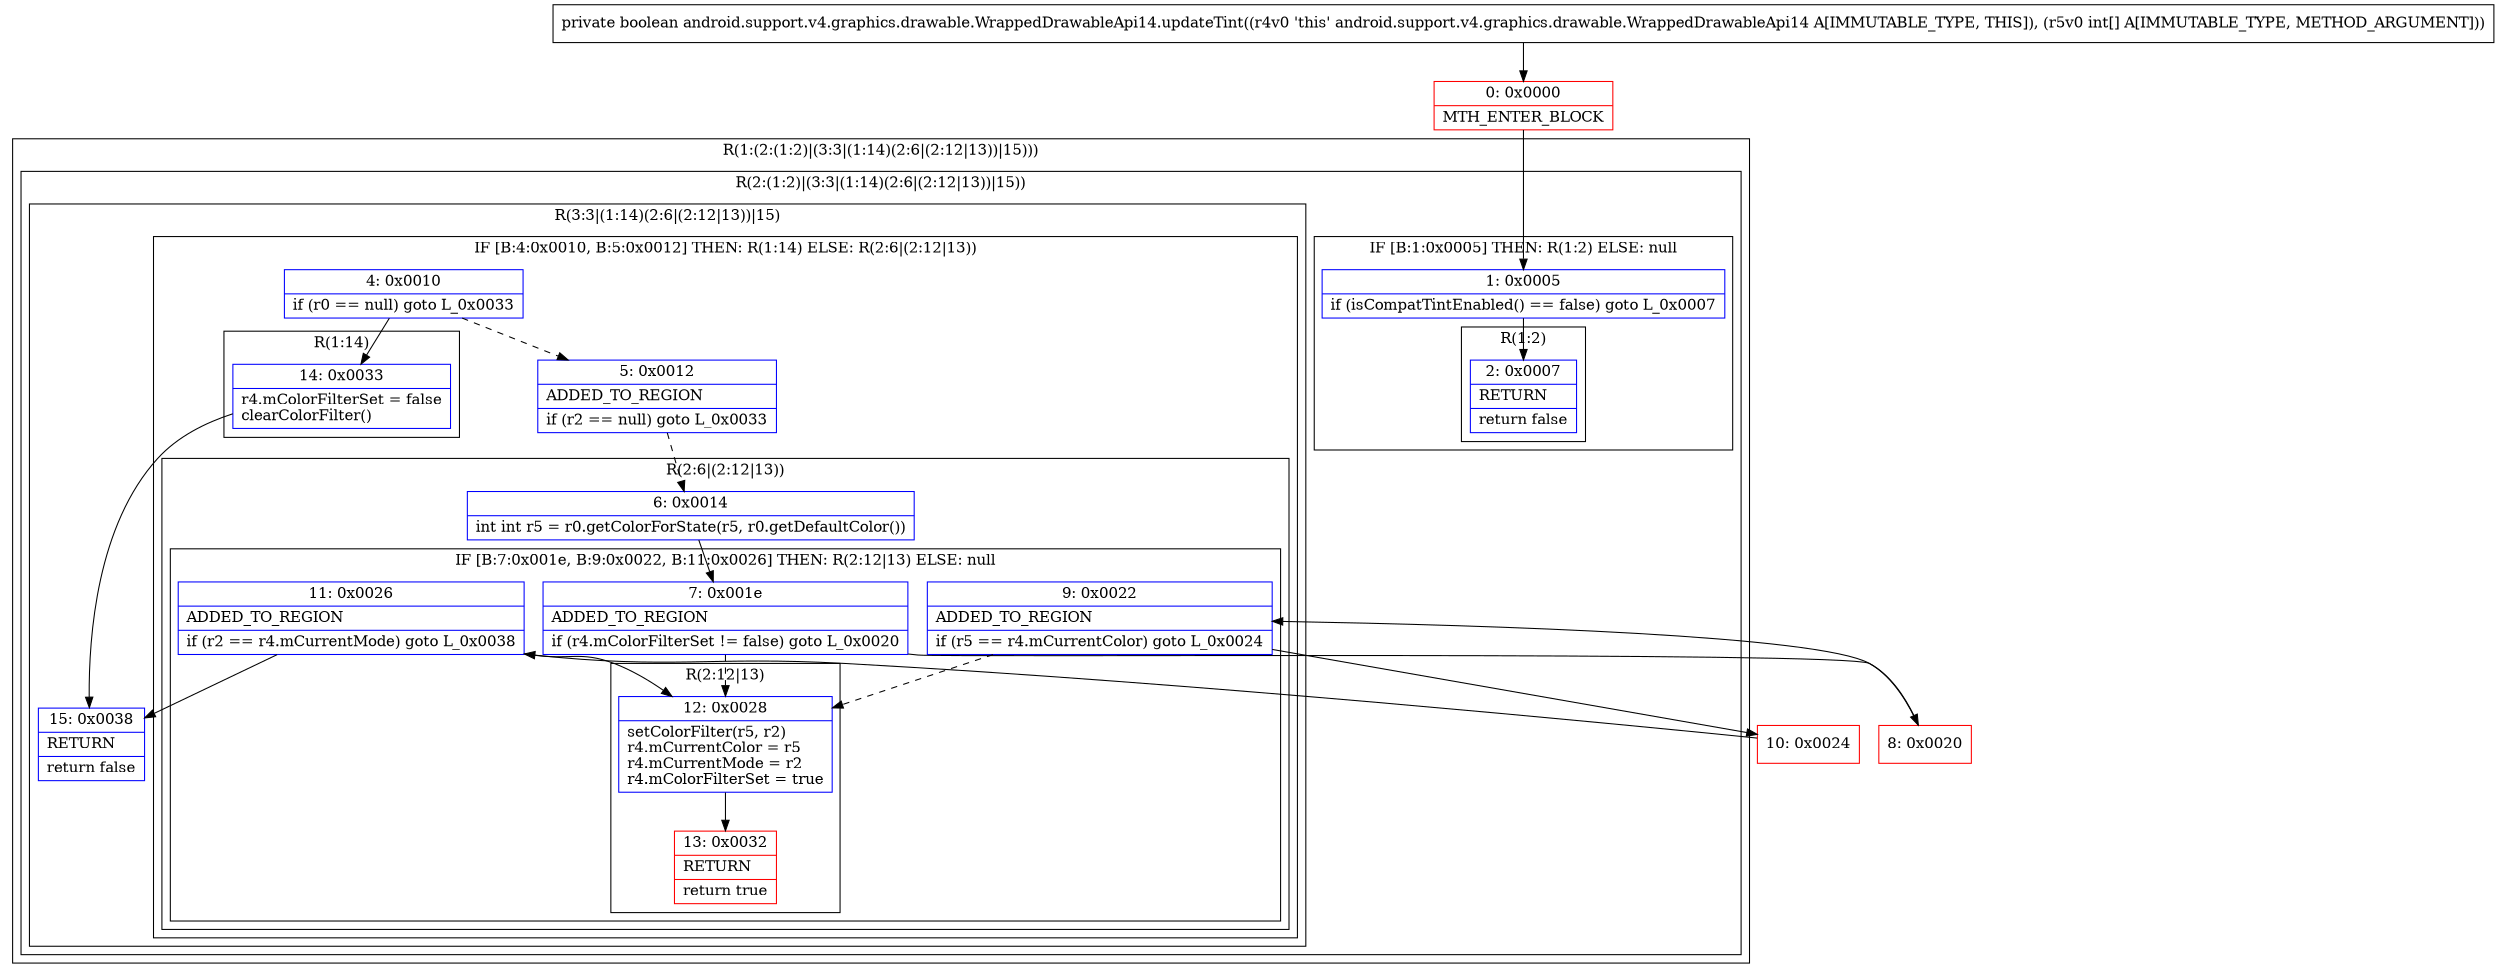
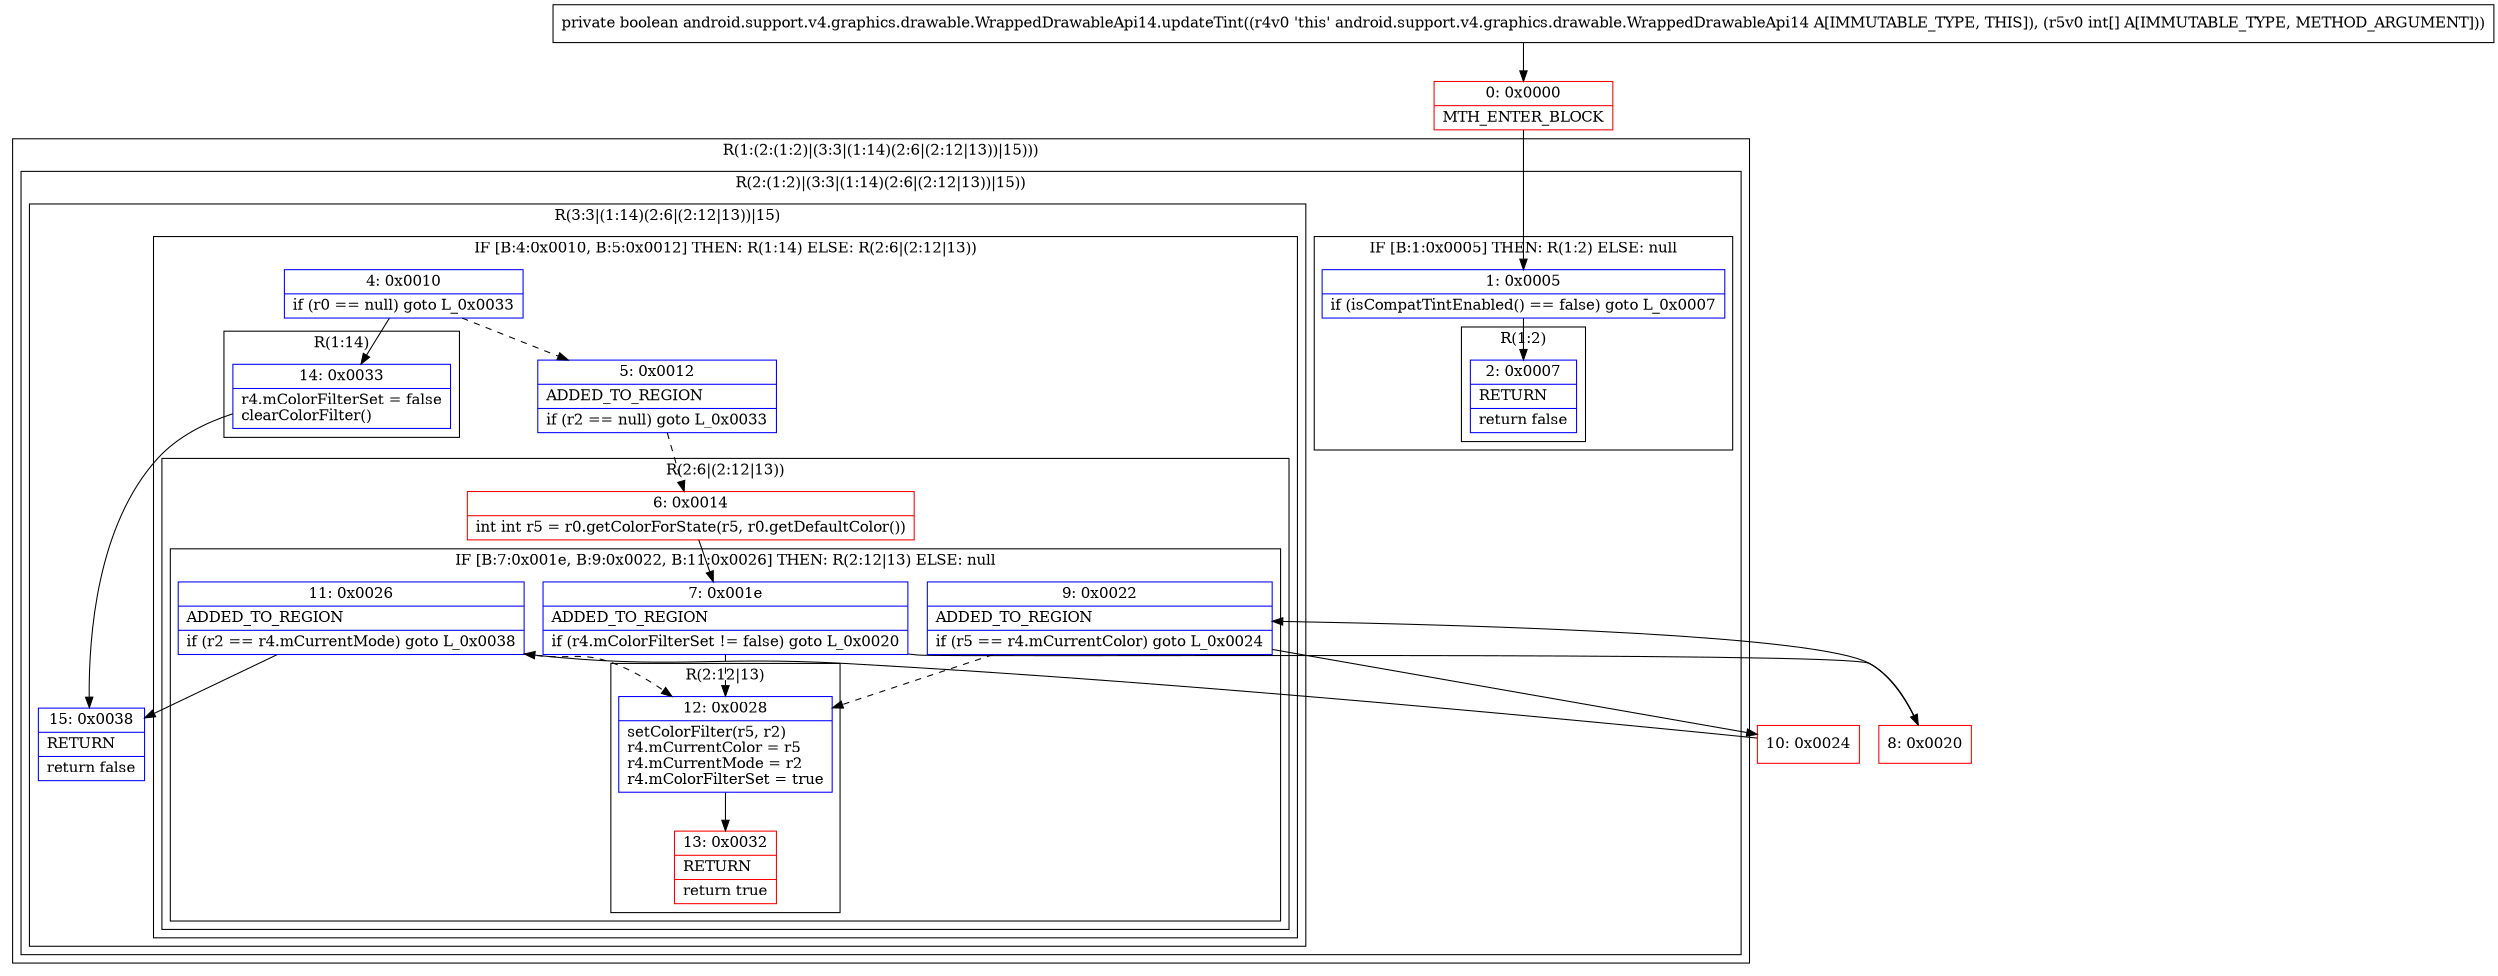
node "6: 0x0014": color blue -> red
edge "11: 0x0026" -> "12: 0x0028": style solid -> dashed
